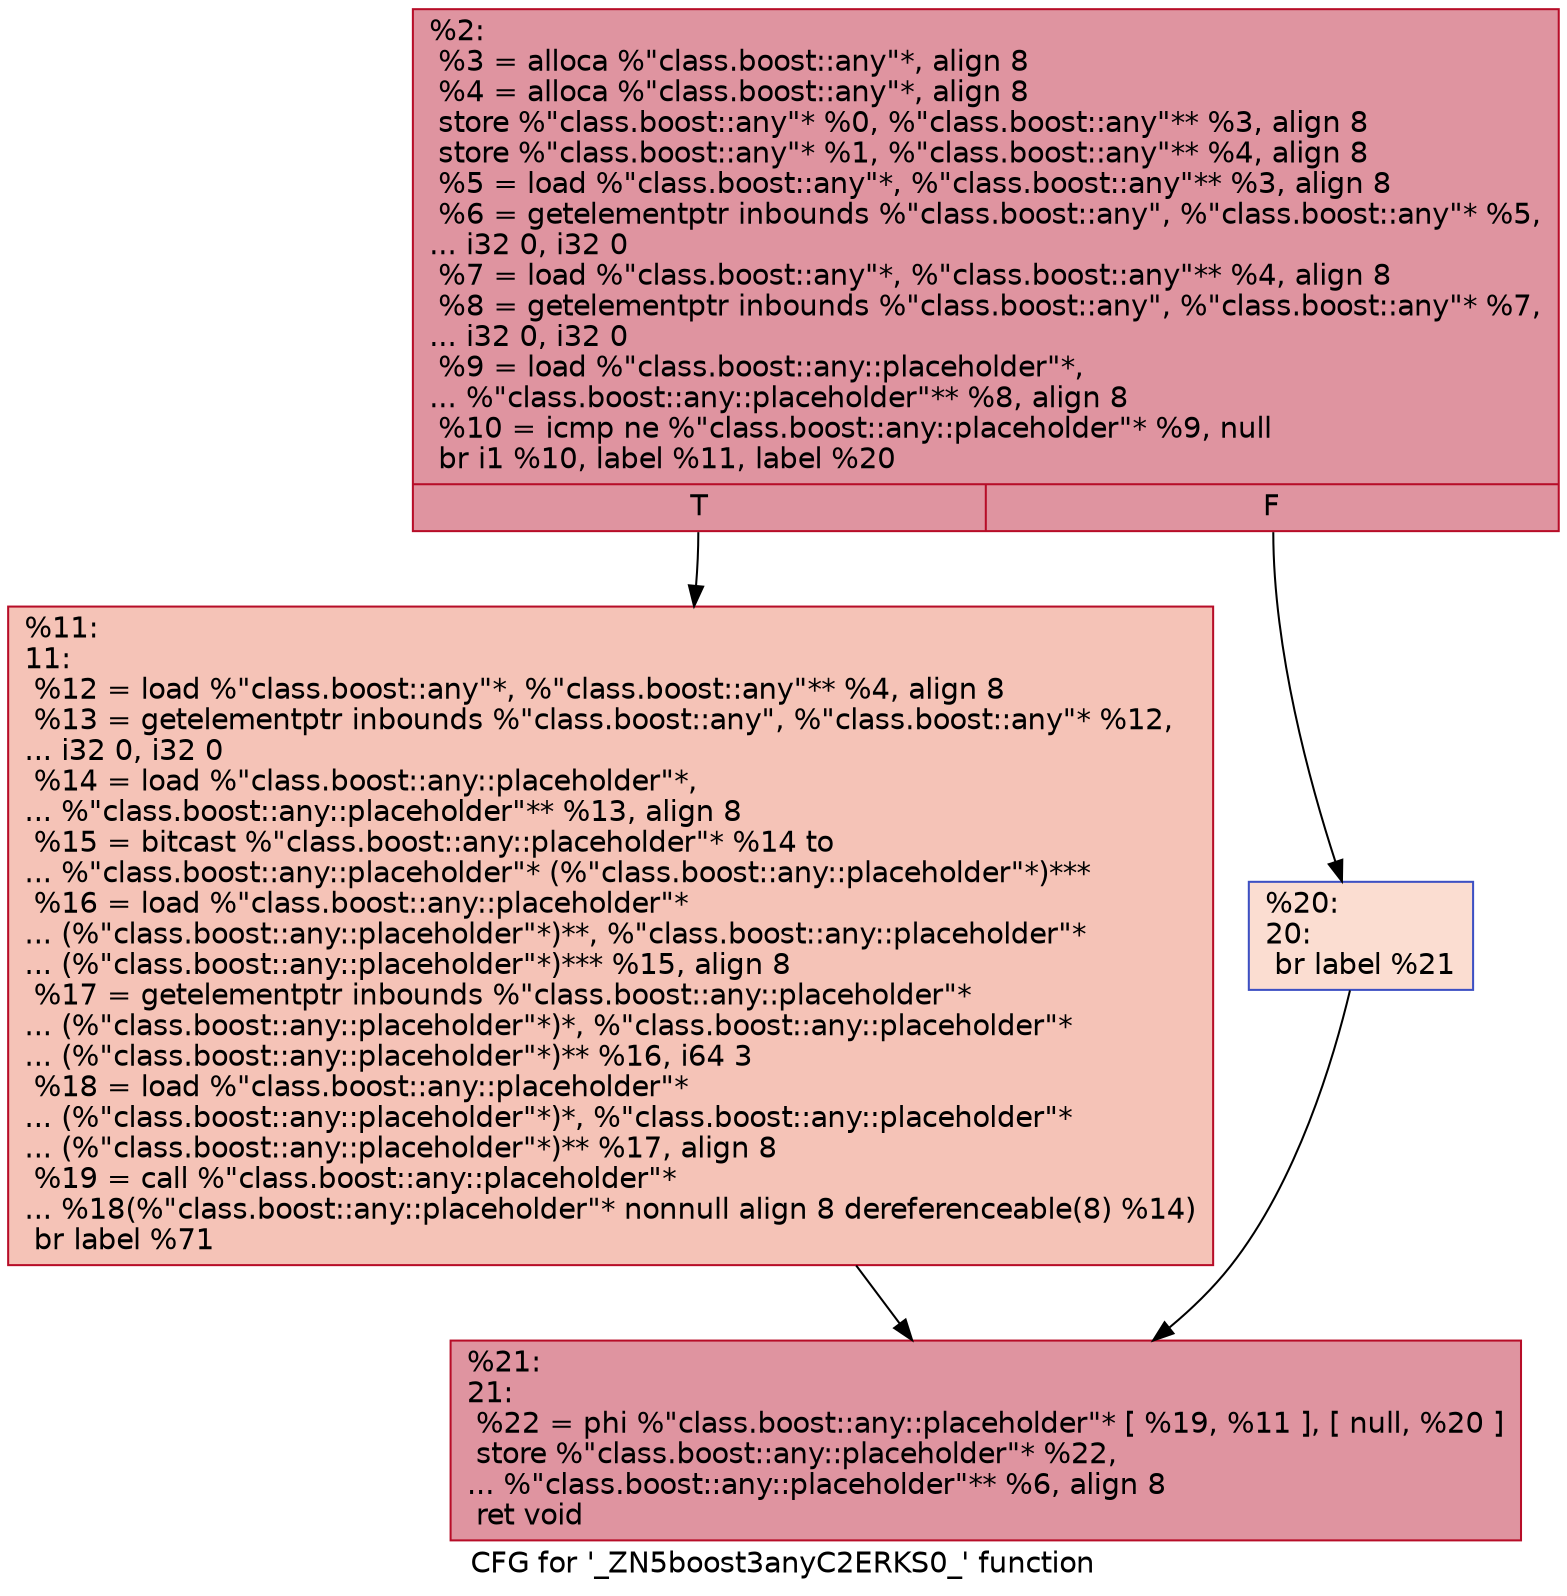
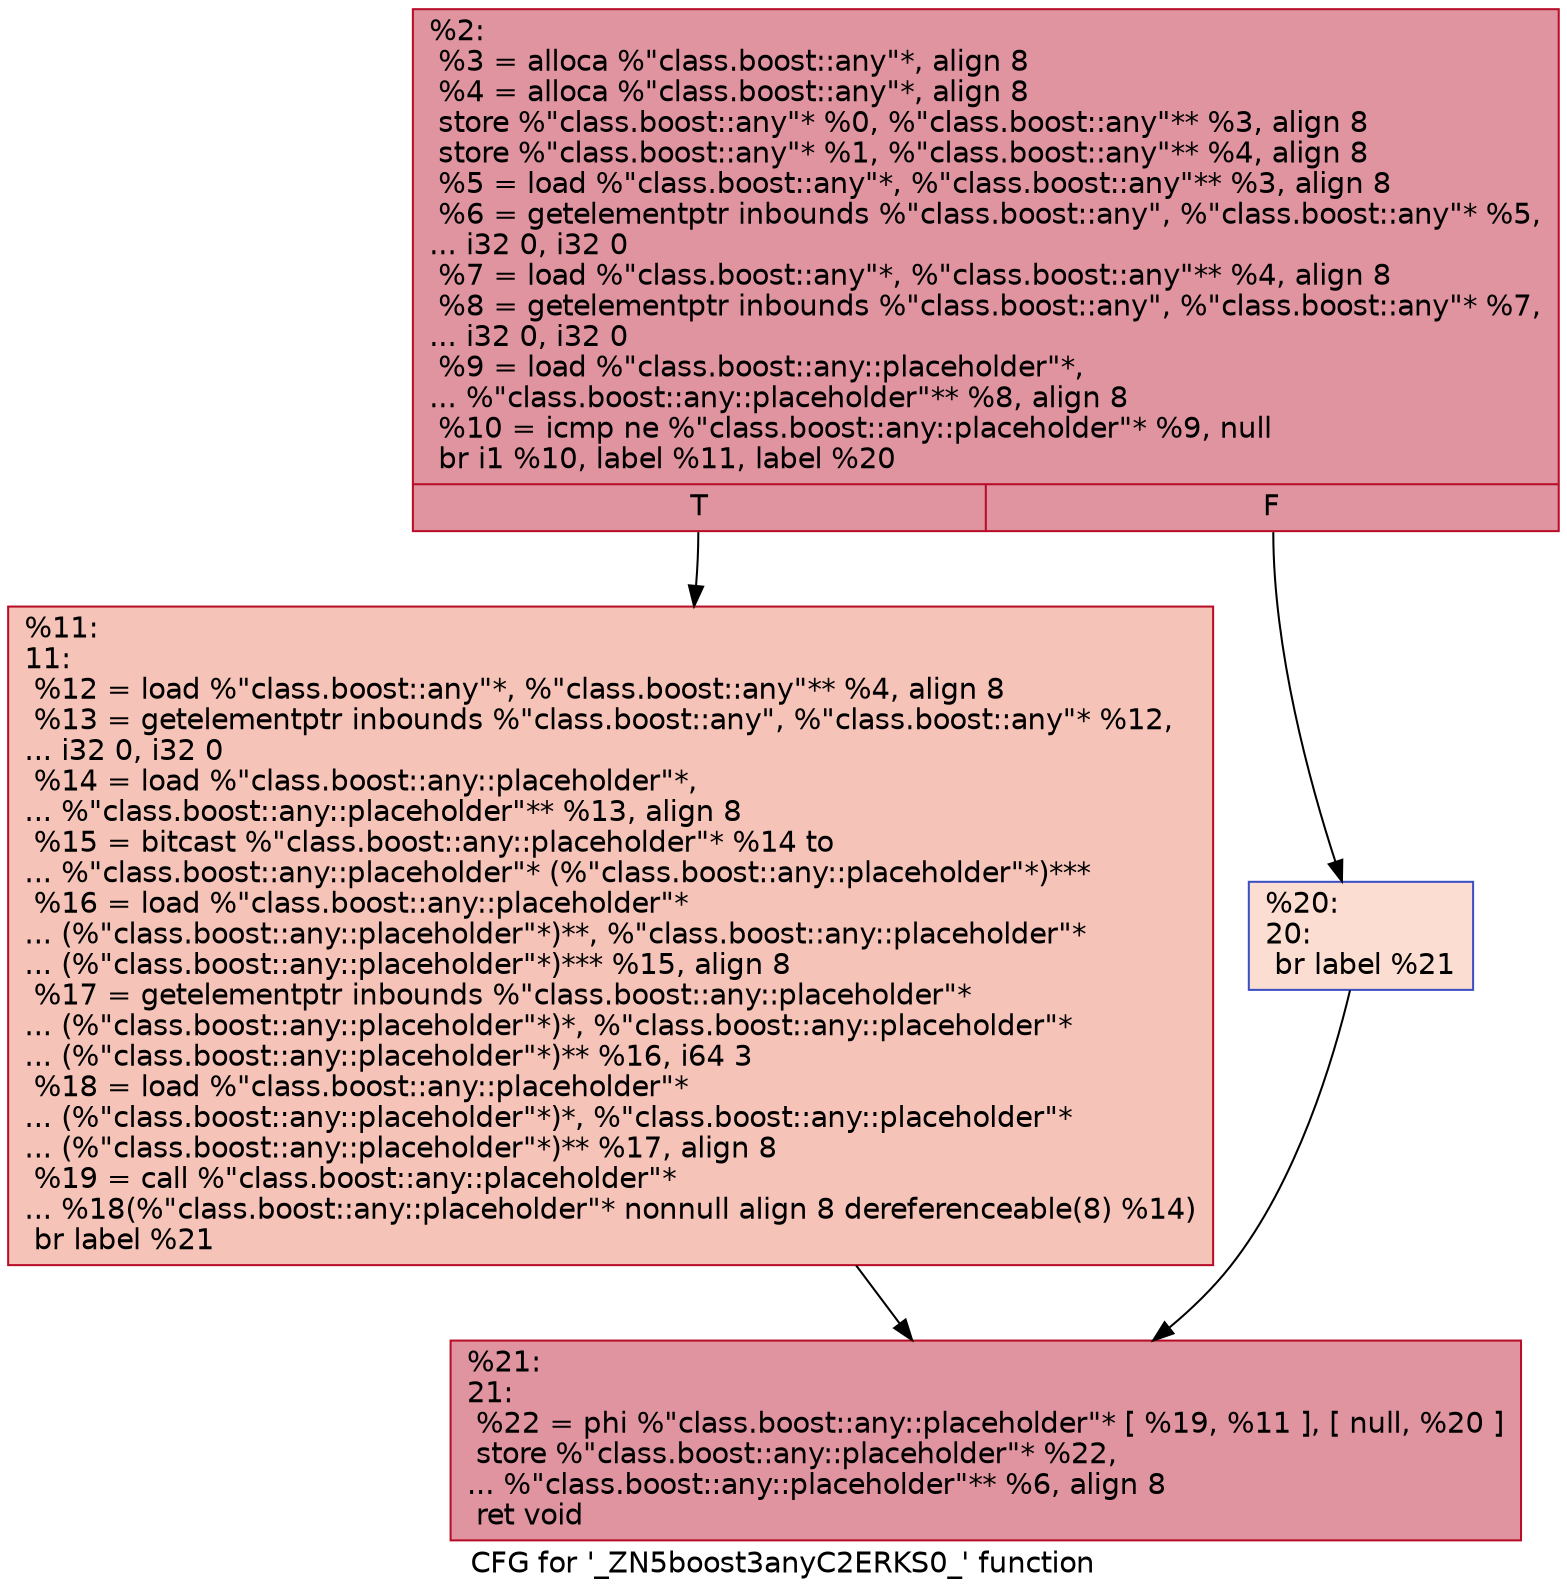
node "%11:": text "br label %71" -> "br label %21"
